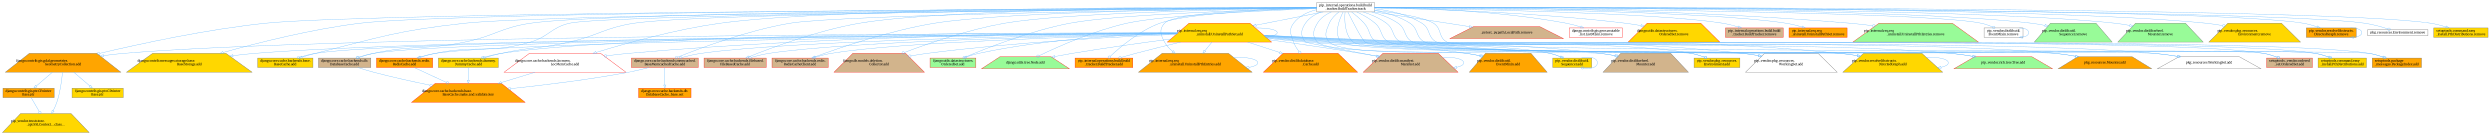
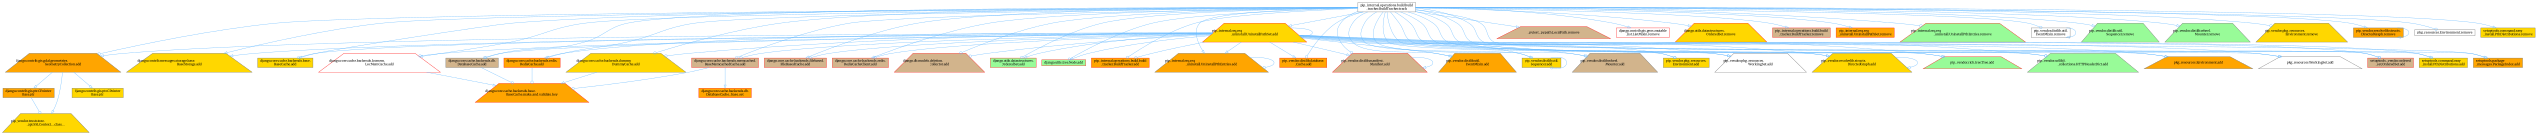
node "django.core.cache.backends.dummy. DummyCache.add": shape box -> trapezium
node "django.utils.tree.Node.add": shape trapezium -> box
node "pip._vendor.distlib.database. _Cache.add": shape trapezium -> box
node "pip._vendor.urllib3. _collections.HTTPHeaderDict.add": added
node "pkg_resources.Mounter.add": label "pkg_resources.Mounter.add" -> "pkg_resources.Environment.add"
